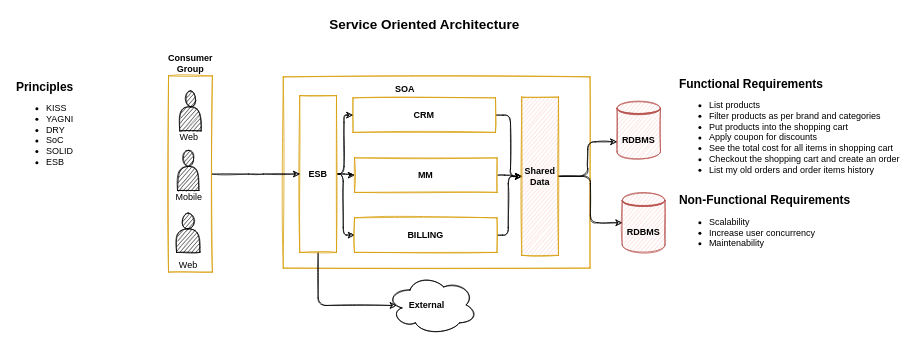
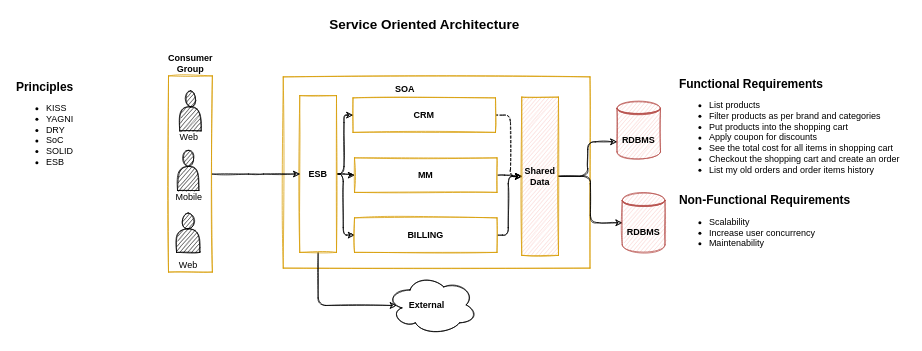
edge "CRM" -> "Shared Data": style solid -> dashed
